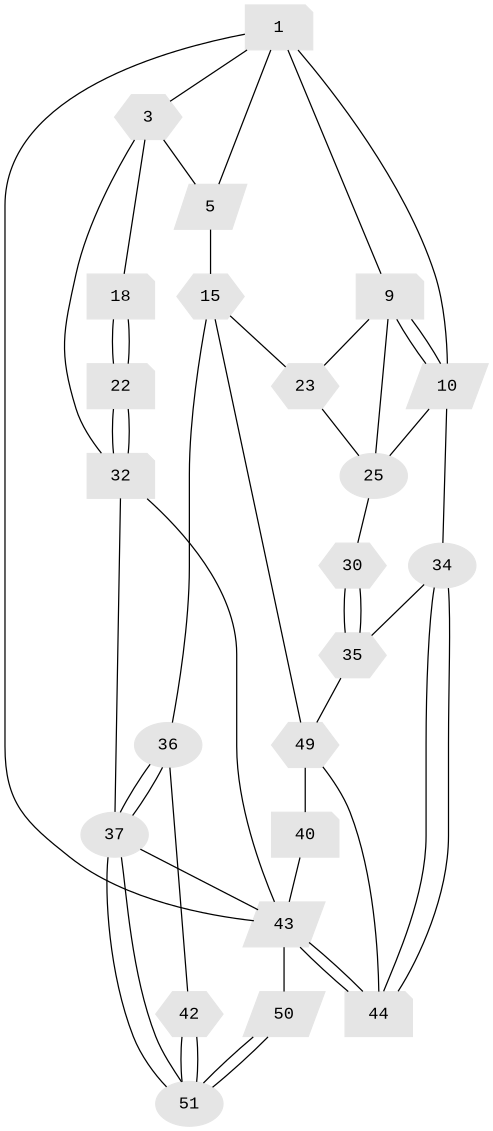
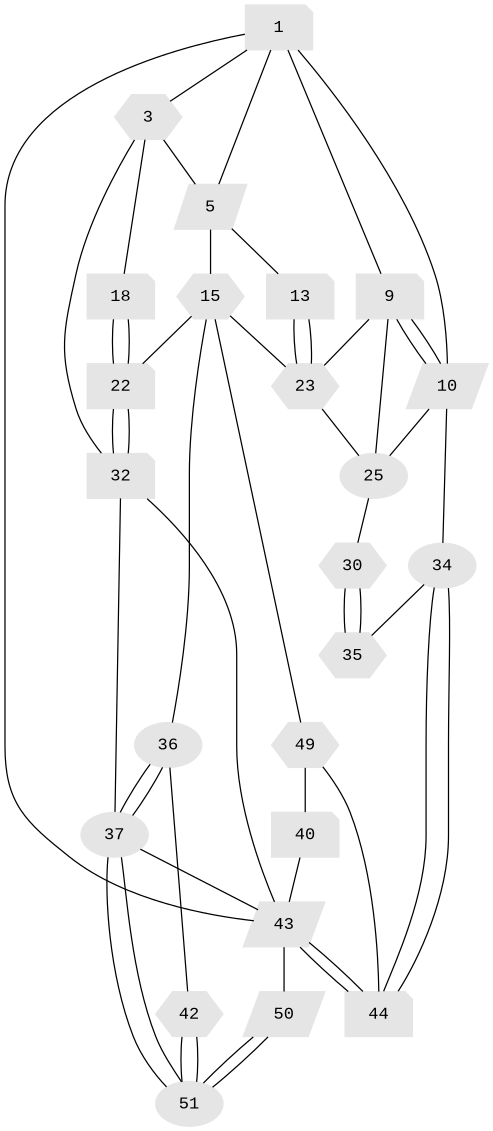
node "13": added
edge "15" -- "22": added
edge "35" -- "49": removed
